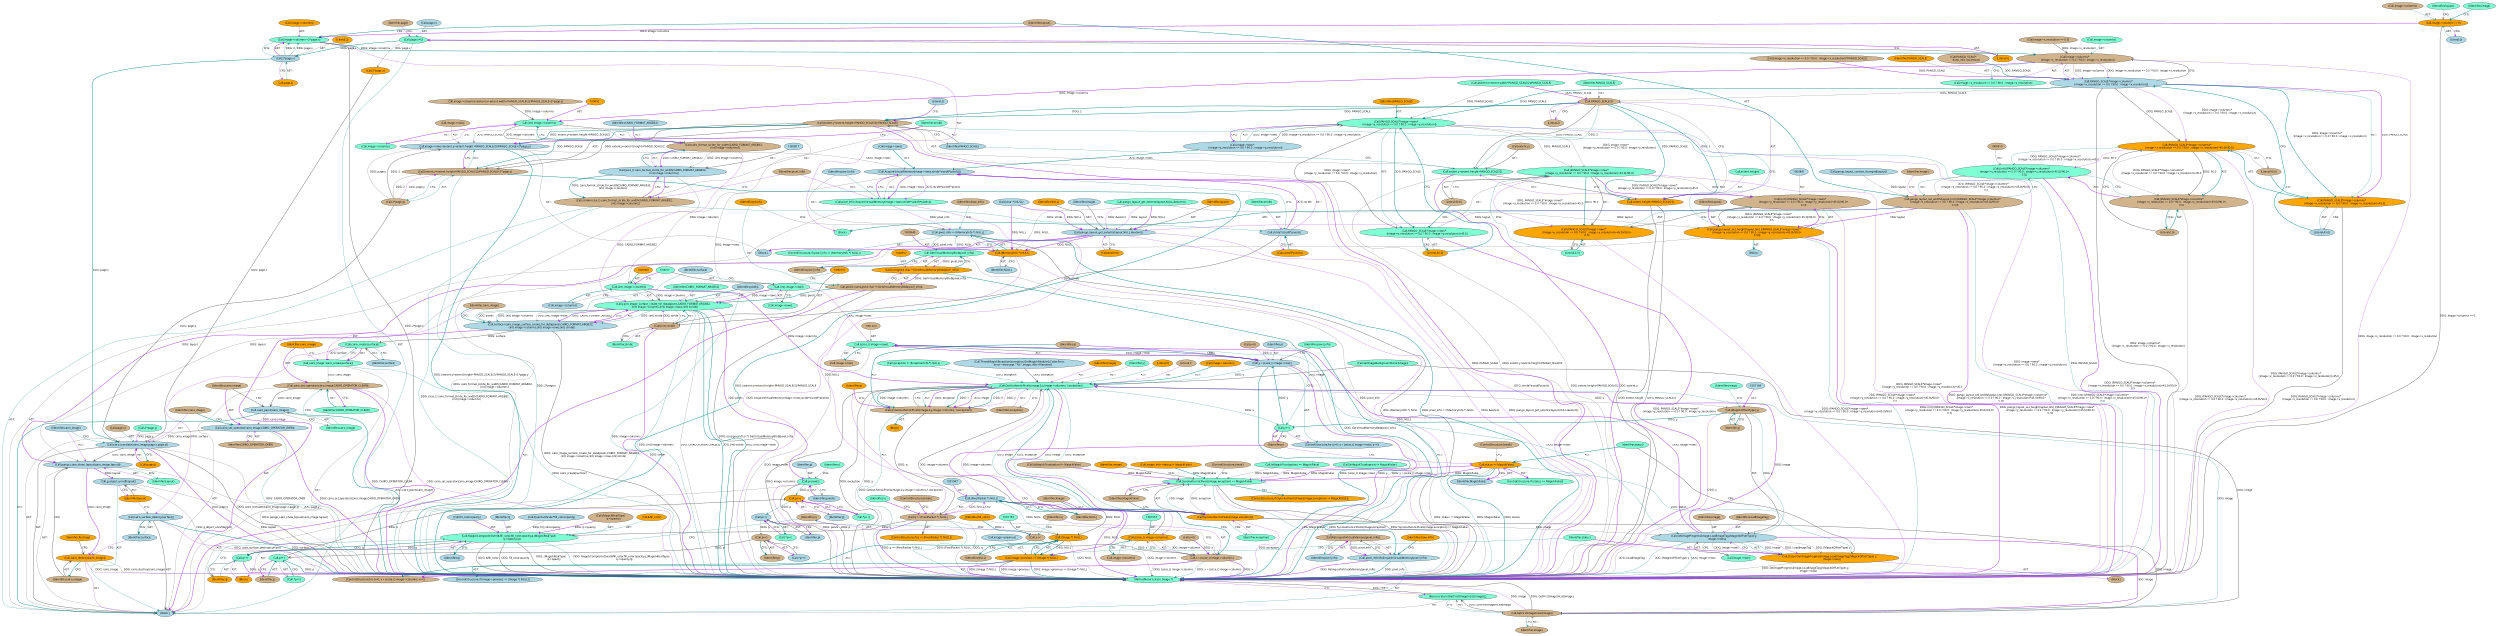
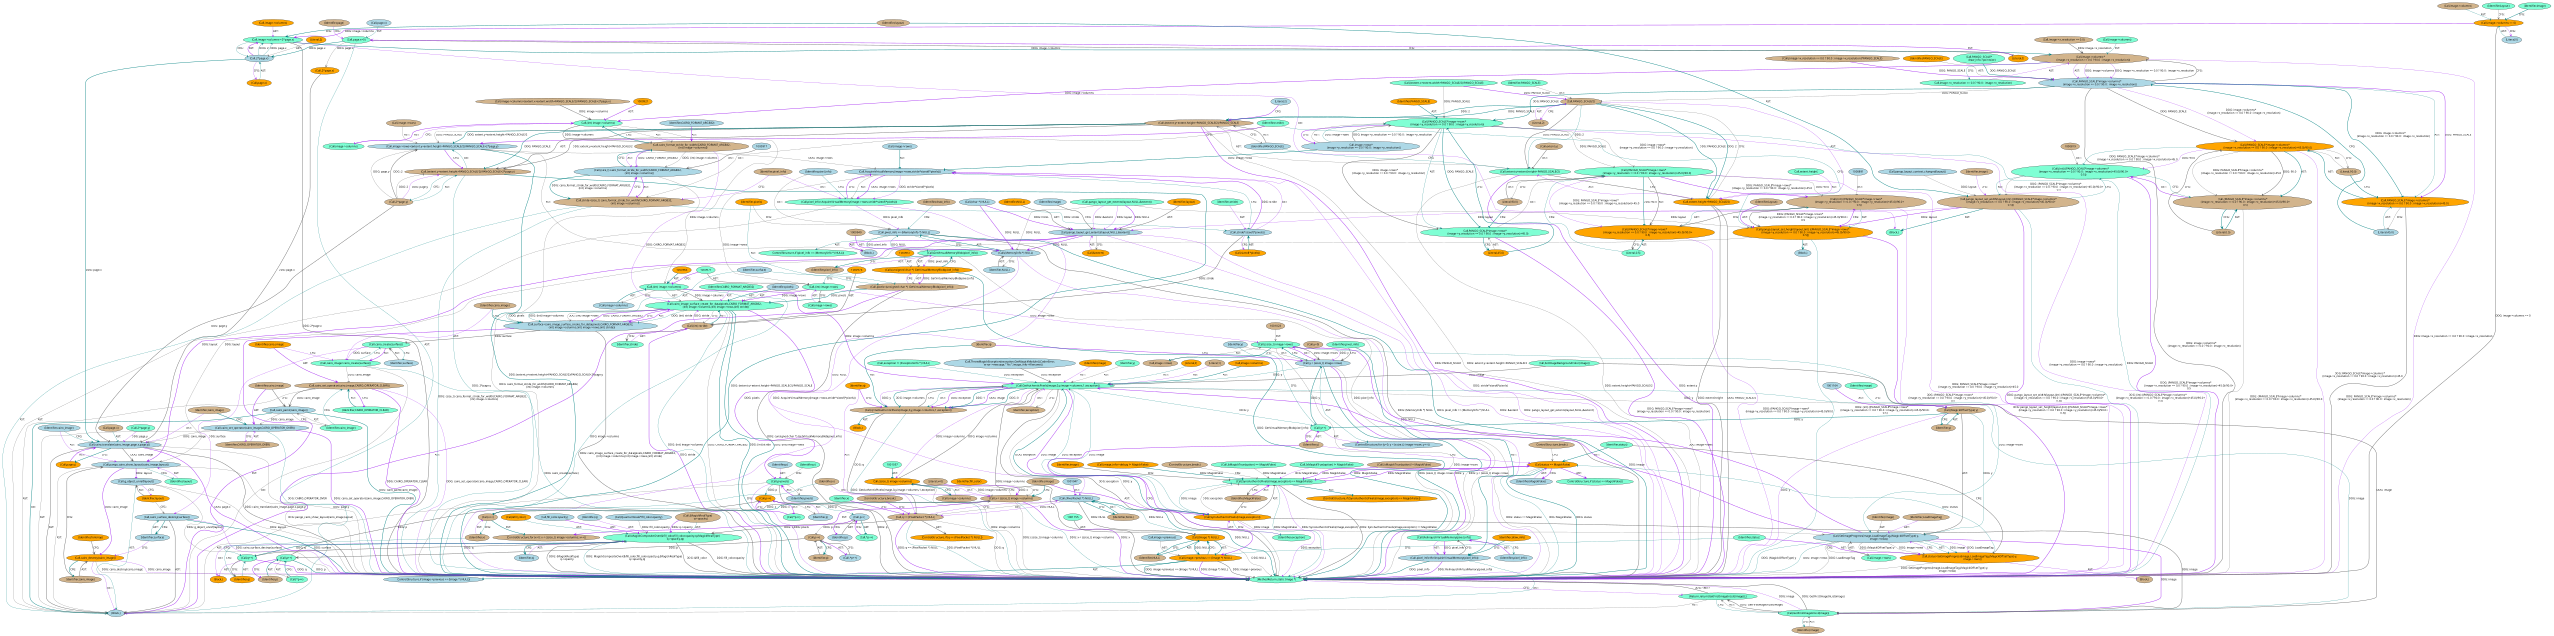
node "(Call,PANGO_SCALE* draw_info->pointsize)": fillcolor tan -> aquamarine
node "(Call,(MemoryInfo *) NULL)": fillcolor orange -> lightblue
edge "(Call,(PixelPacket *) NULL)" -> "(MethodReturn,static Image *)": color purple -> teal
edge "(Identifier,fill_color)" -> "(Call,x++)": now "(Call,x < (ssize_t) image->columns)" -> "(Call,x++)"
node "(Call,x=0)": label "(Call,x=0)" -> "(Literal,x=0)"
node "(Call,RelinquishVirtualMemory(pixel_info))": fillcolor tan -> aquamarine
node "(Call,GetFirstImageInList(image))": fillcolor tan -> aquamarine
